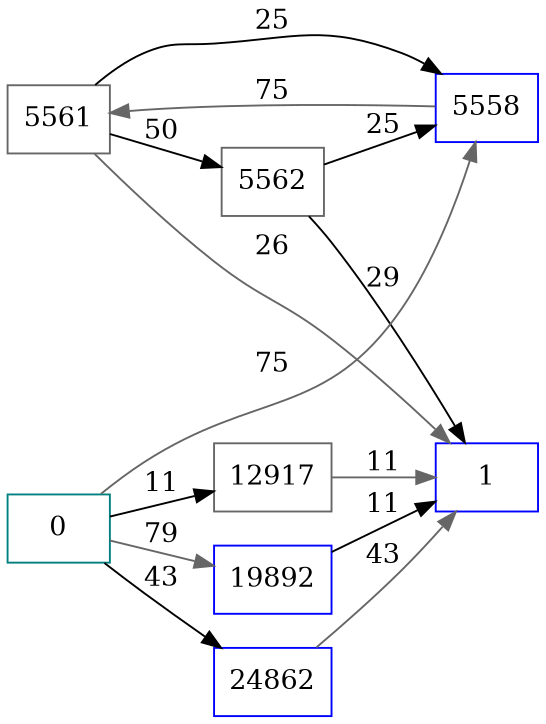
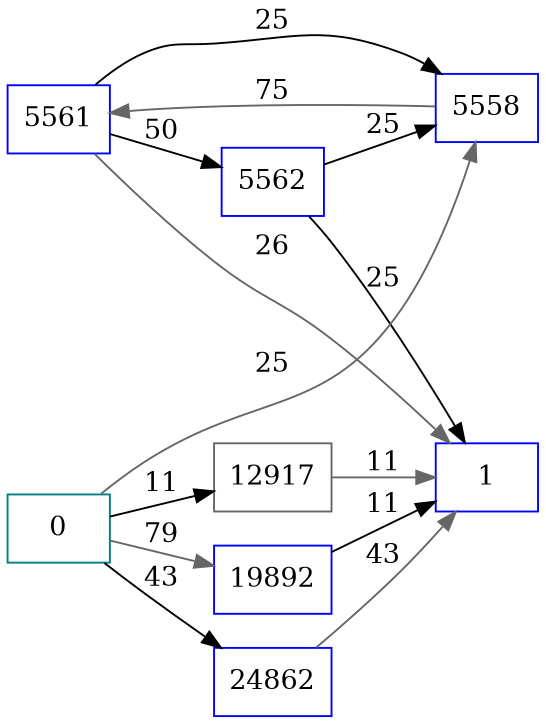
node "5561": color gray40 -> blue
node "5562": color gray40 -> blue
edge "5562" -> "1": label "29" -> "25"
edge "0" -> "5558": label "75" -> "25"
